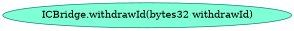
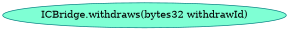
node "ICBridge.withdrawId(bytes32 withdrawId)": label "ICBridge.withdrawId(bytes32 withdrawId)" -> "ICBridge.withdraws(bytes32 withdrawId)"
